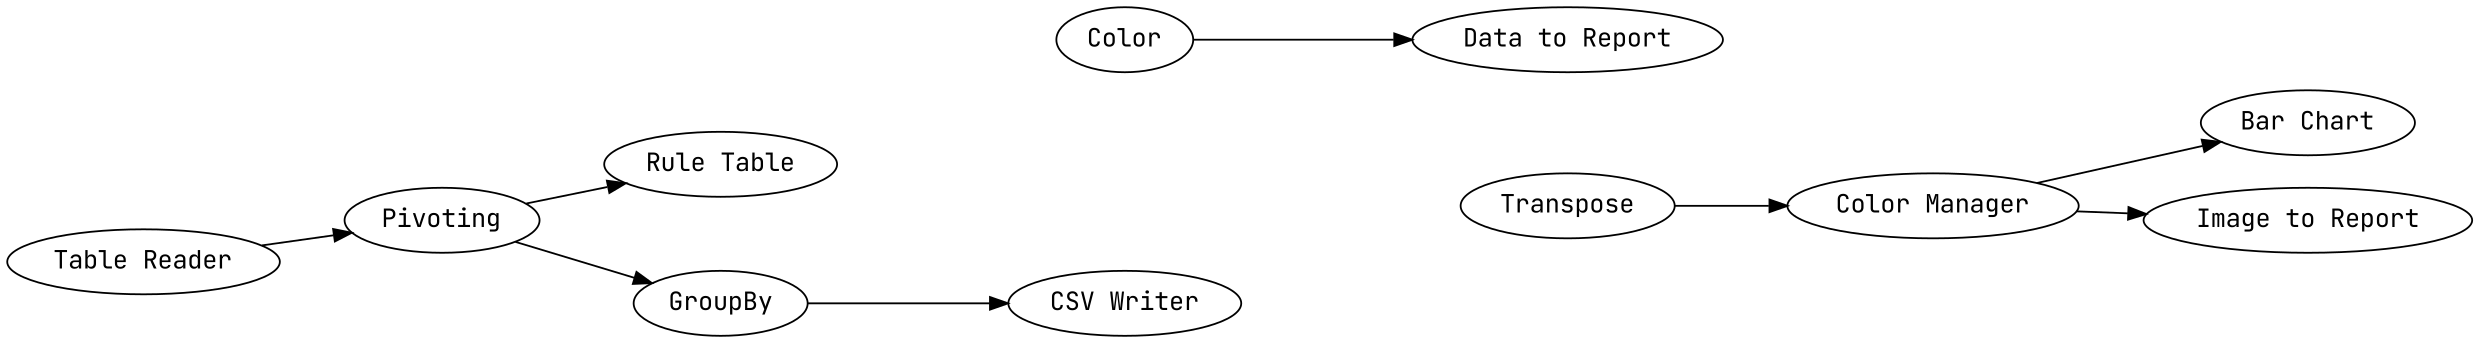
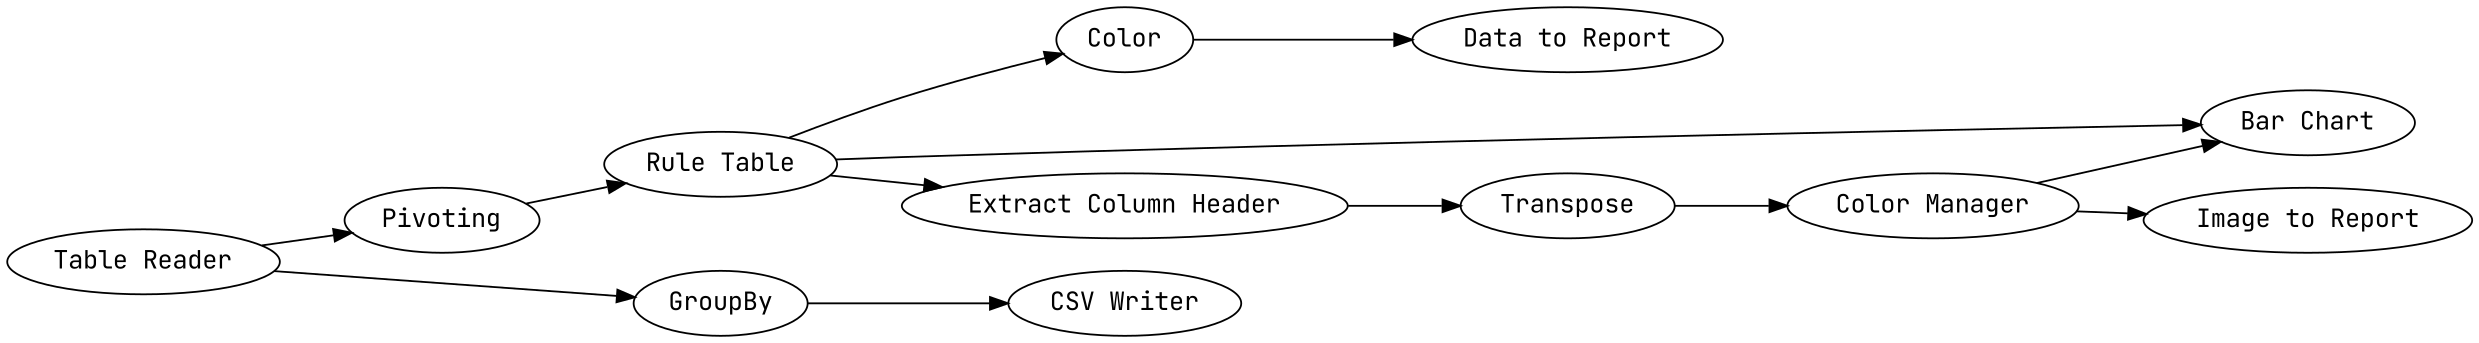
edge "Rule Table" -> "Color": added
edge "Rule Table" -> "Bar Chart": added
node "Extract Column Header": added
edge "Pivoting" -> "GroupBy": now "Table Reader" -> "GroupBy"
